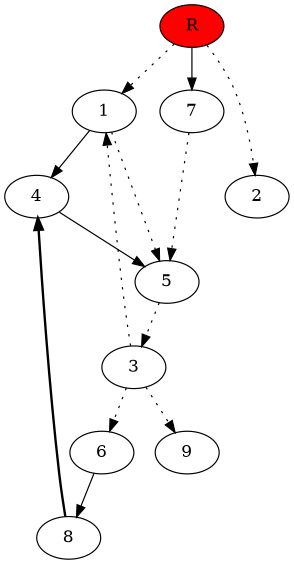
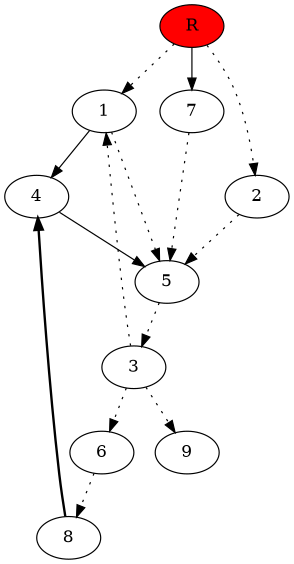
edge "2" -> "5": added
edge "6" -> "8": style solid -> dotted
